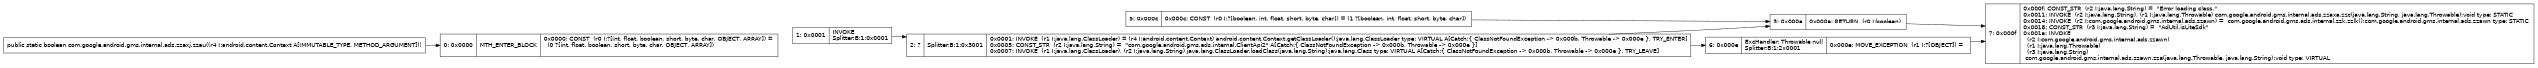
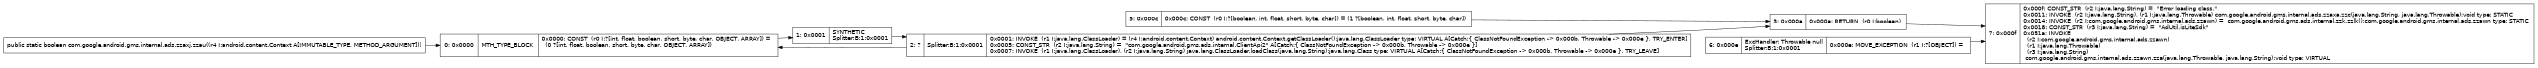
node "1: 0x0001": text "INVOKE" -> "SYNTHETIC"
node "7: 0x000f": text "0x001a: INVOKE" -> "0x051a: INVOKE"
edge "0: 0x0000" -> "1: 0x0001": added
node "0: 0x0000": text "MTH_ENTER_BLOCK" -> "MTH_TYPE_BLOCK"
node "2: ?": text "Splitter:B:1:0x3001" -> "Splitter:B:1:0x0001"
edge "2: ?" -> "6: 0x000e": now "2: ?" -> "0: 0x0000"
node "6: 0x000e": text "Splitter:B:1:2x0001" -> "Splitter:B:1:0x0001"
